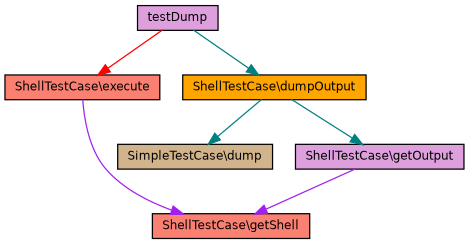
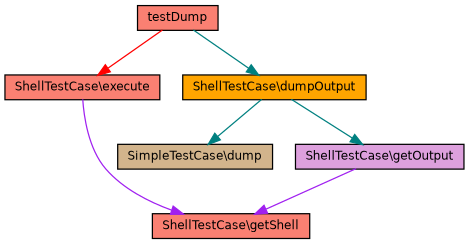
node "testDump": fillcolor plum -> salmon
